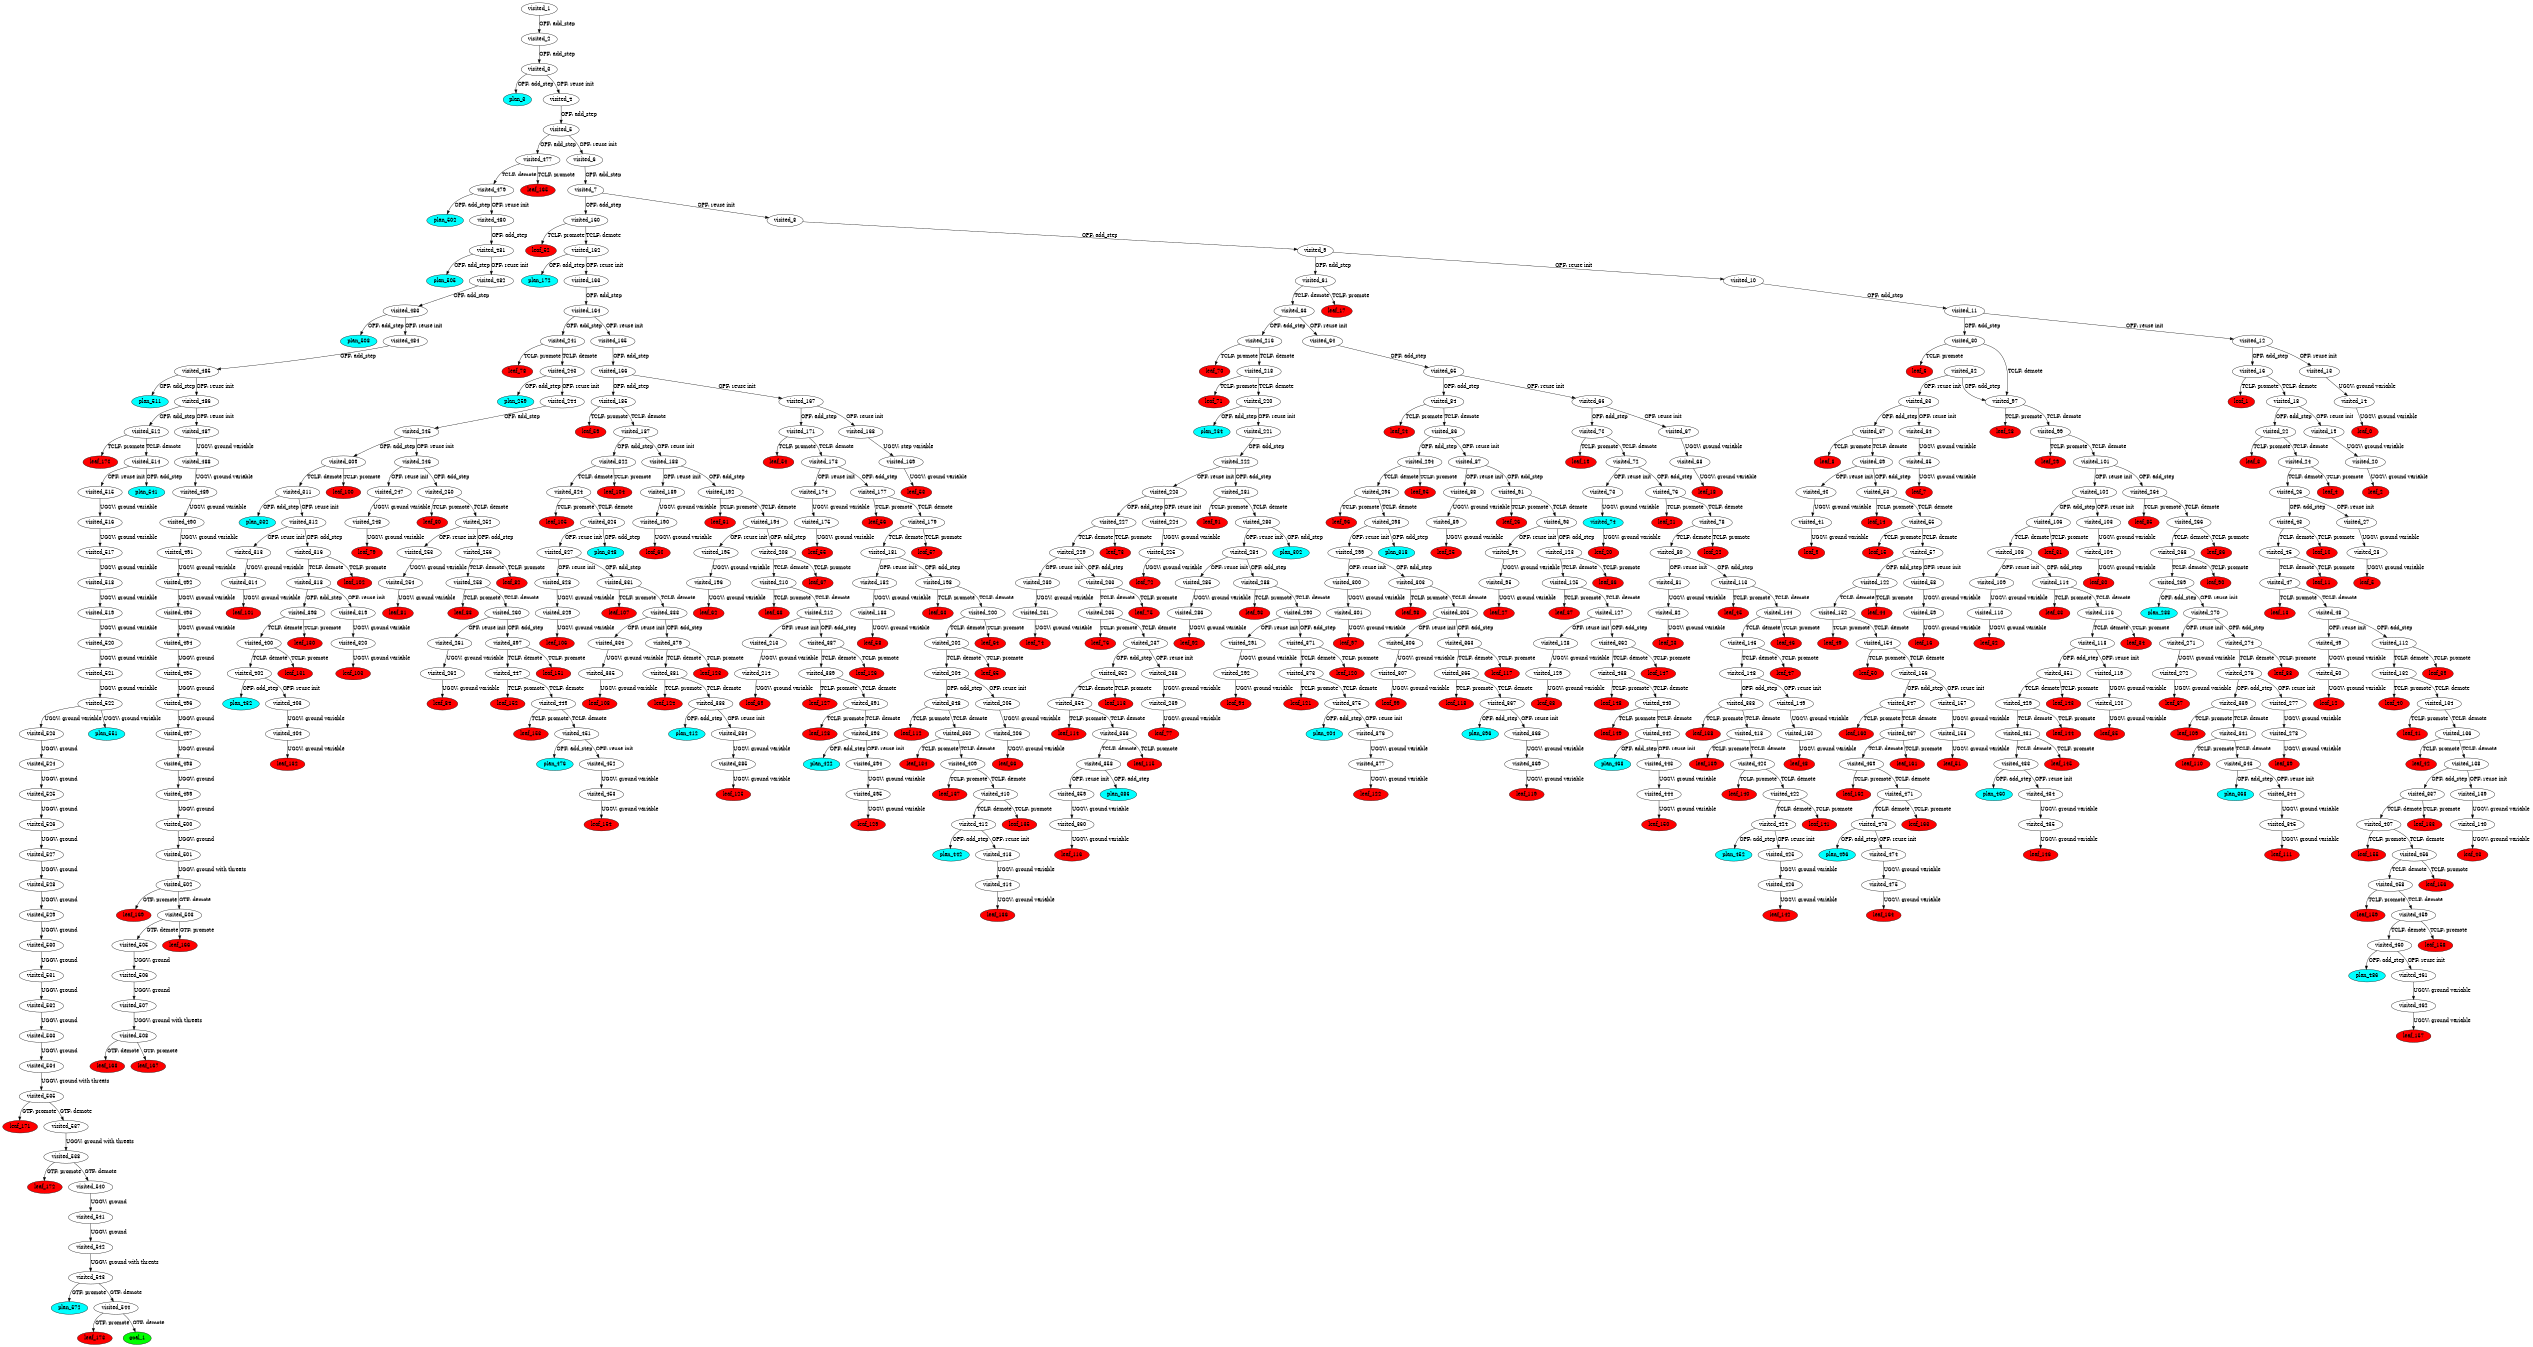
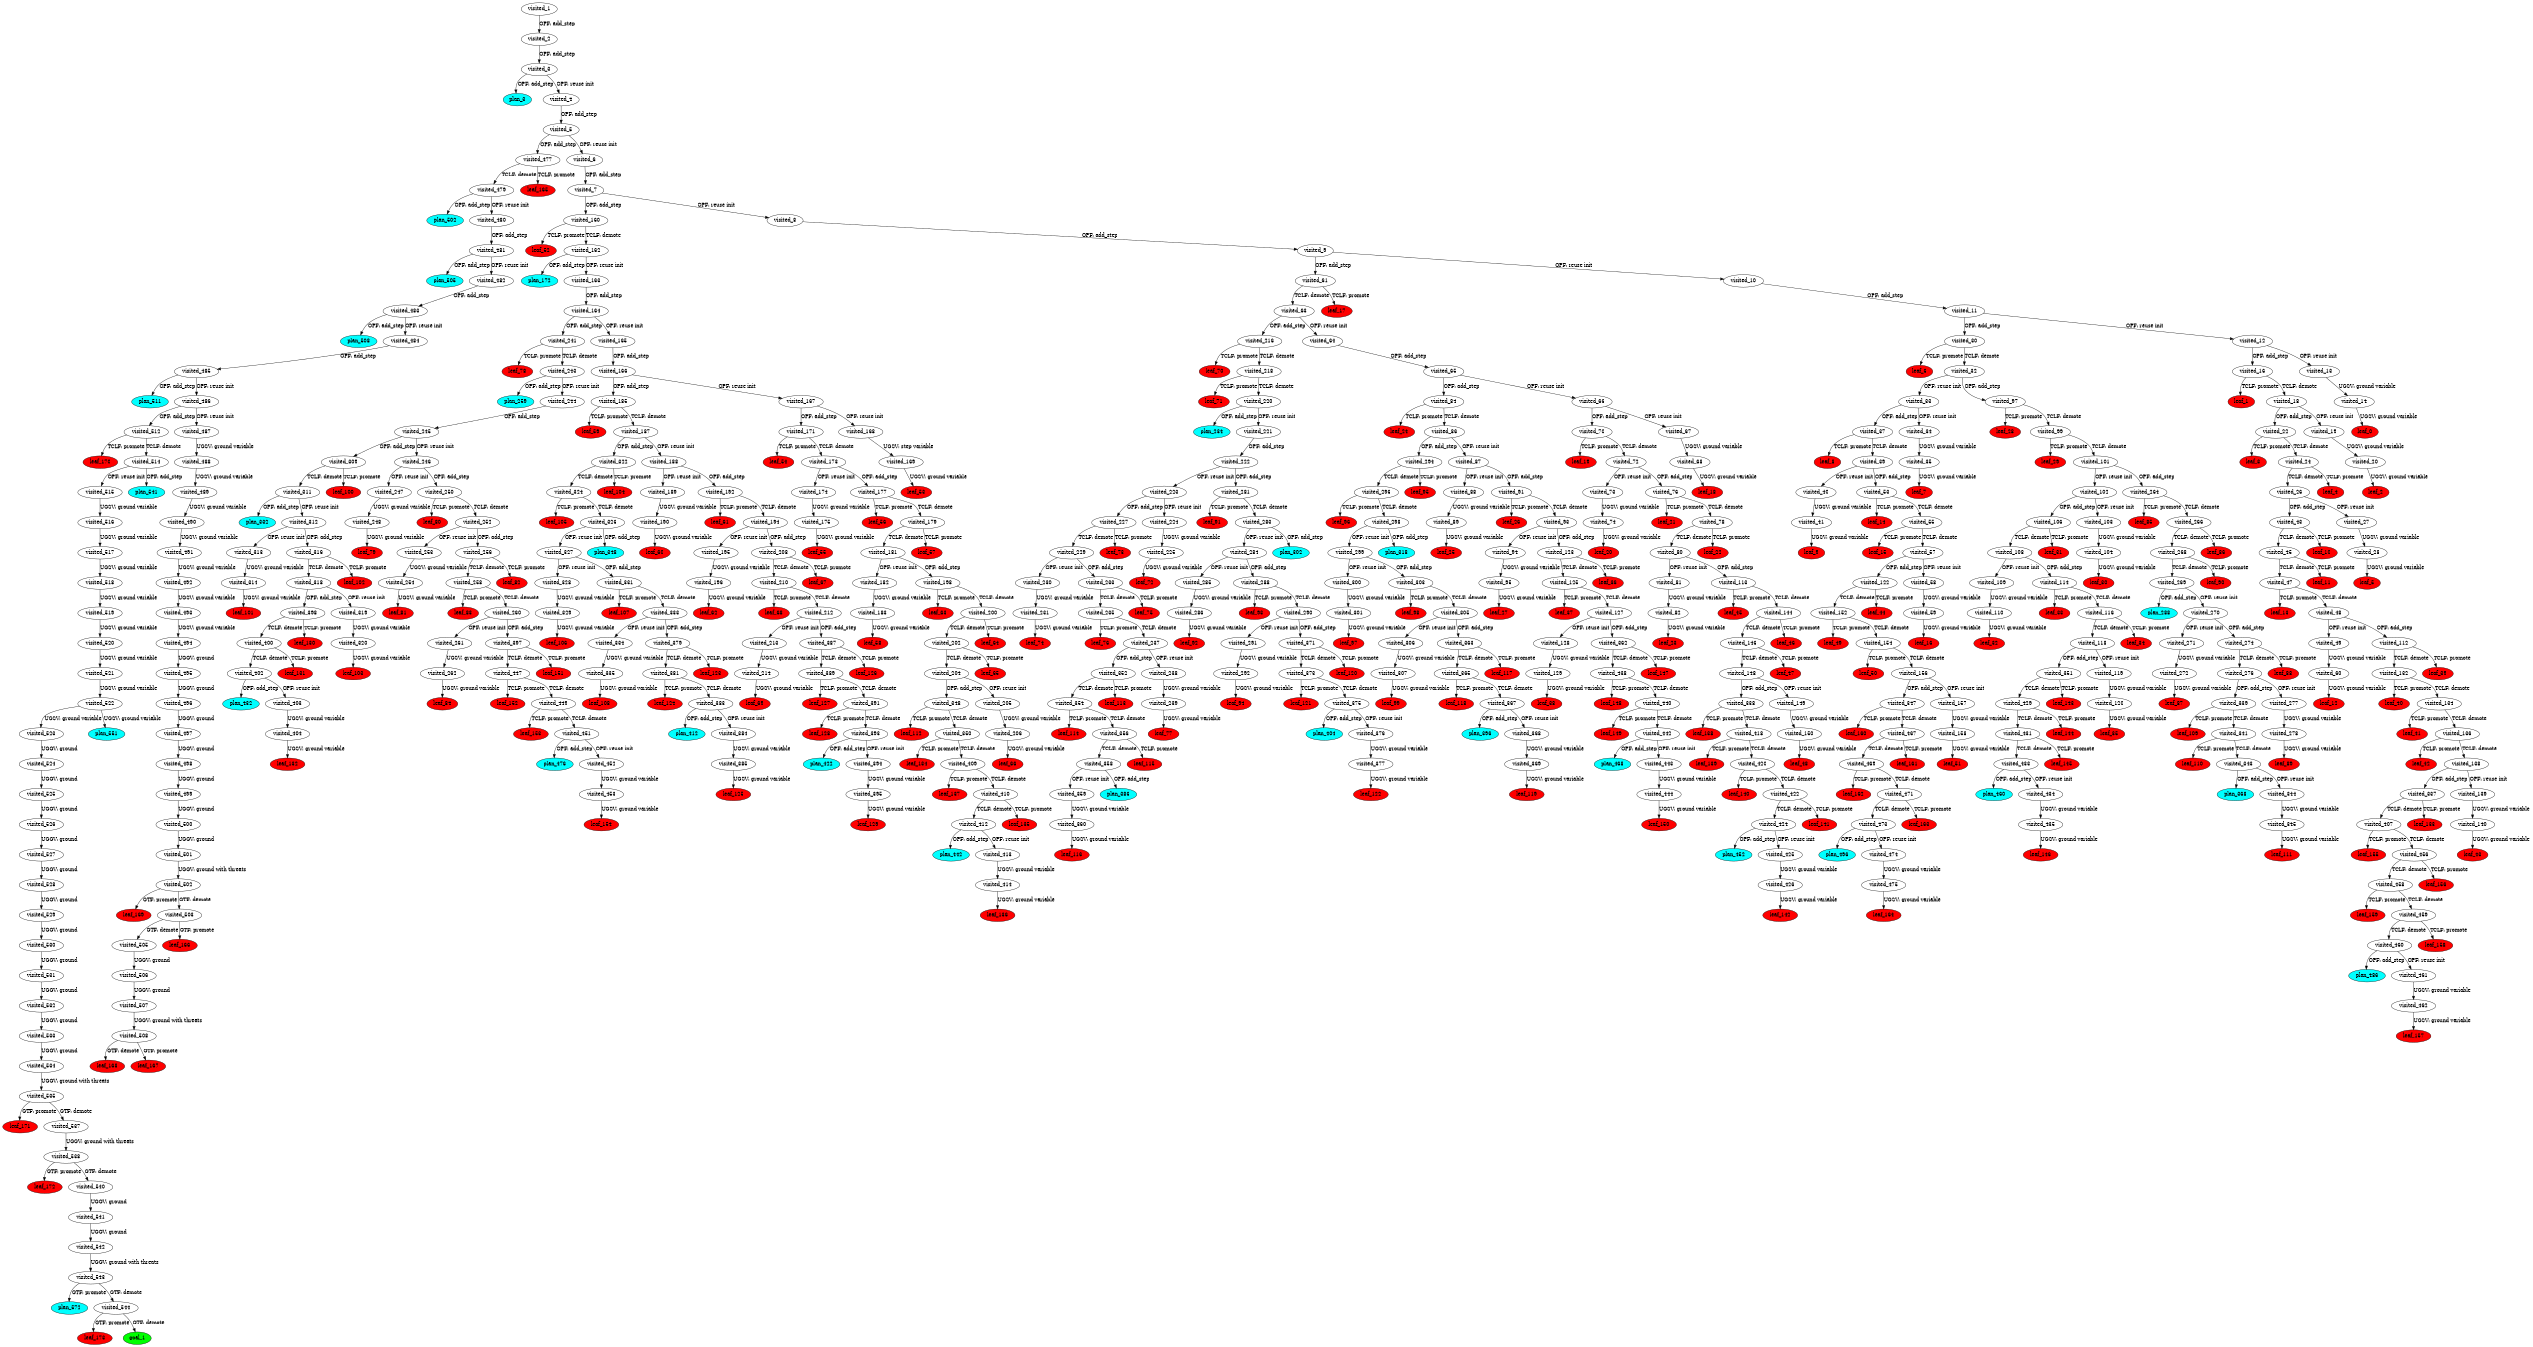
edge "visited_30" -> "visited_97": now "visited_30" -> "visited_32"
node "visited_74": fillcolor cyan -> white
node "visited_50": label "visited_50" -> "visited_60"
